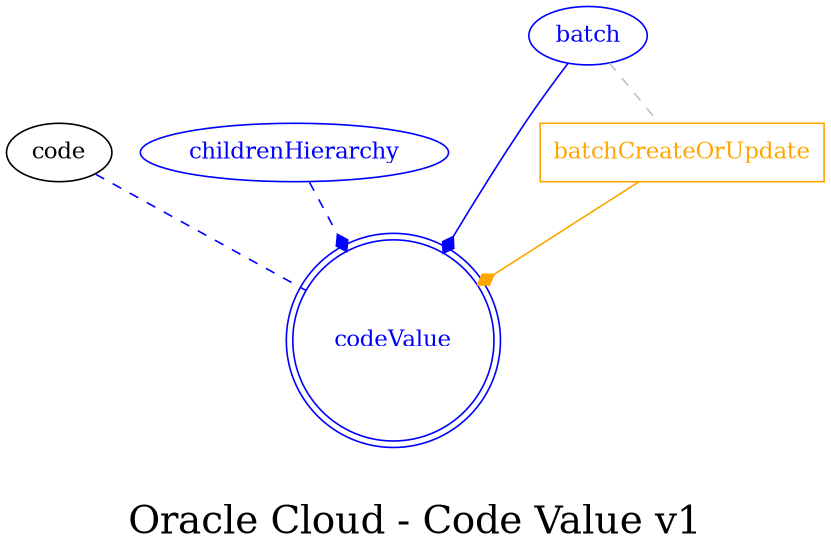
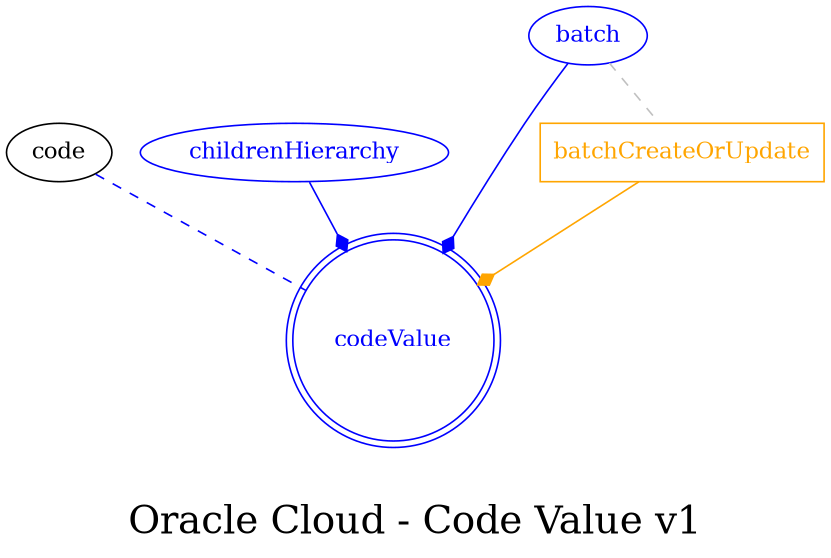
edge "childrenHierarchy" -> "codeValue": style dashed -> solid
